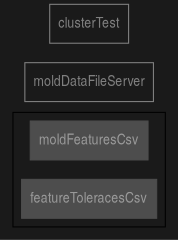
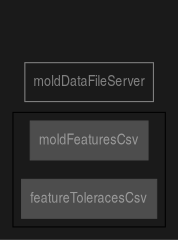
node "clusterTest": removed
